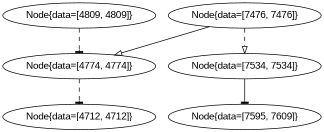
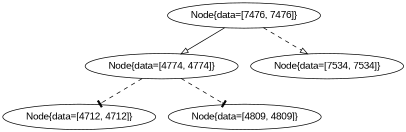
edge "Node{data=[4809, 4809]}" -> "Node{data=[4774, 4774]}": reversed
node "Node{data=[7595, 7609]}": removed
